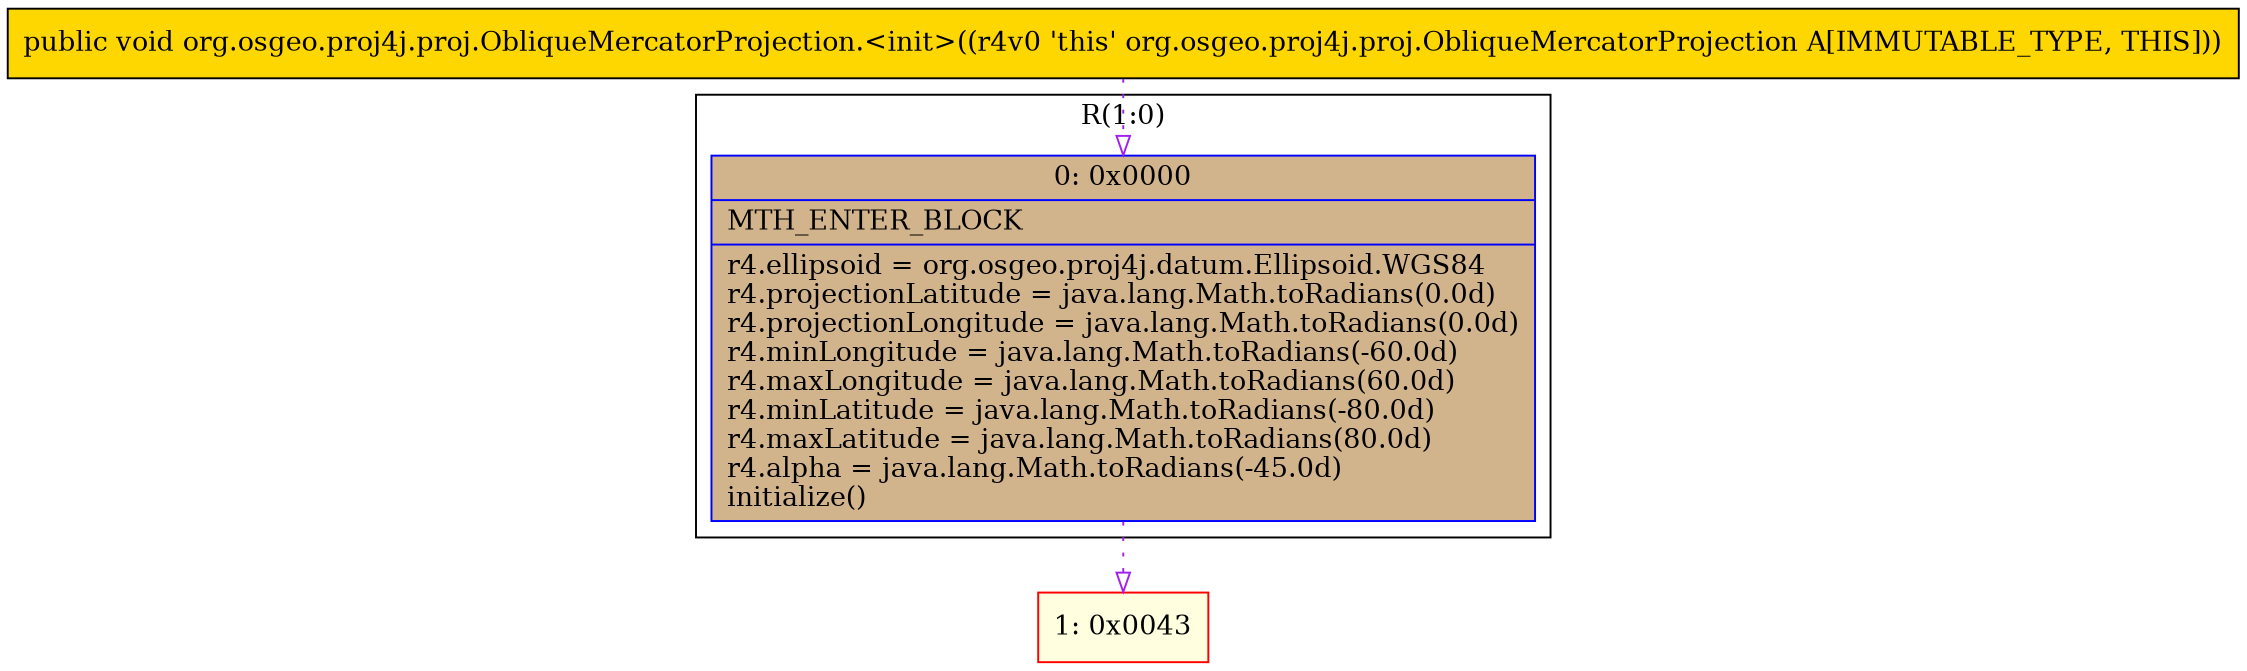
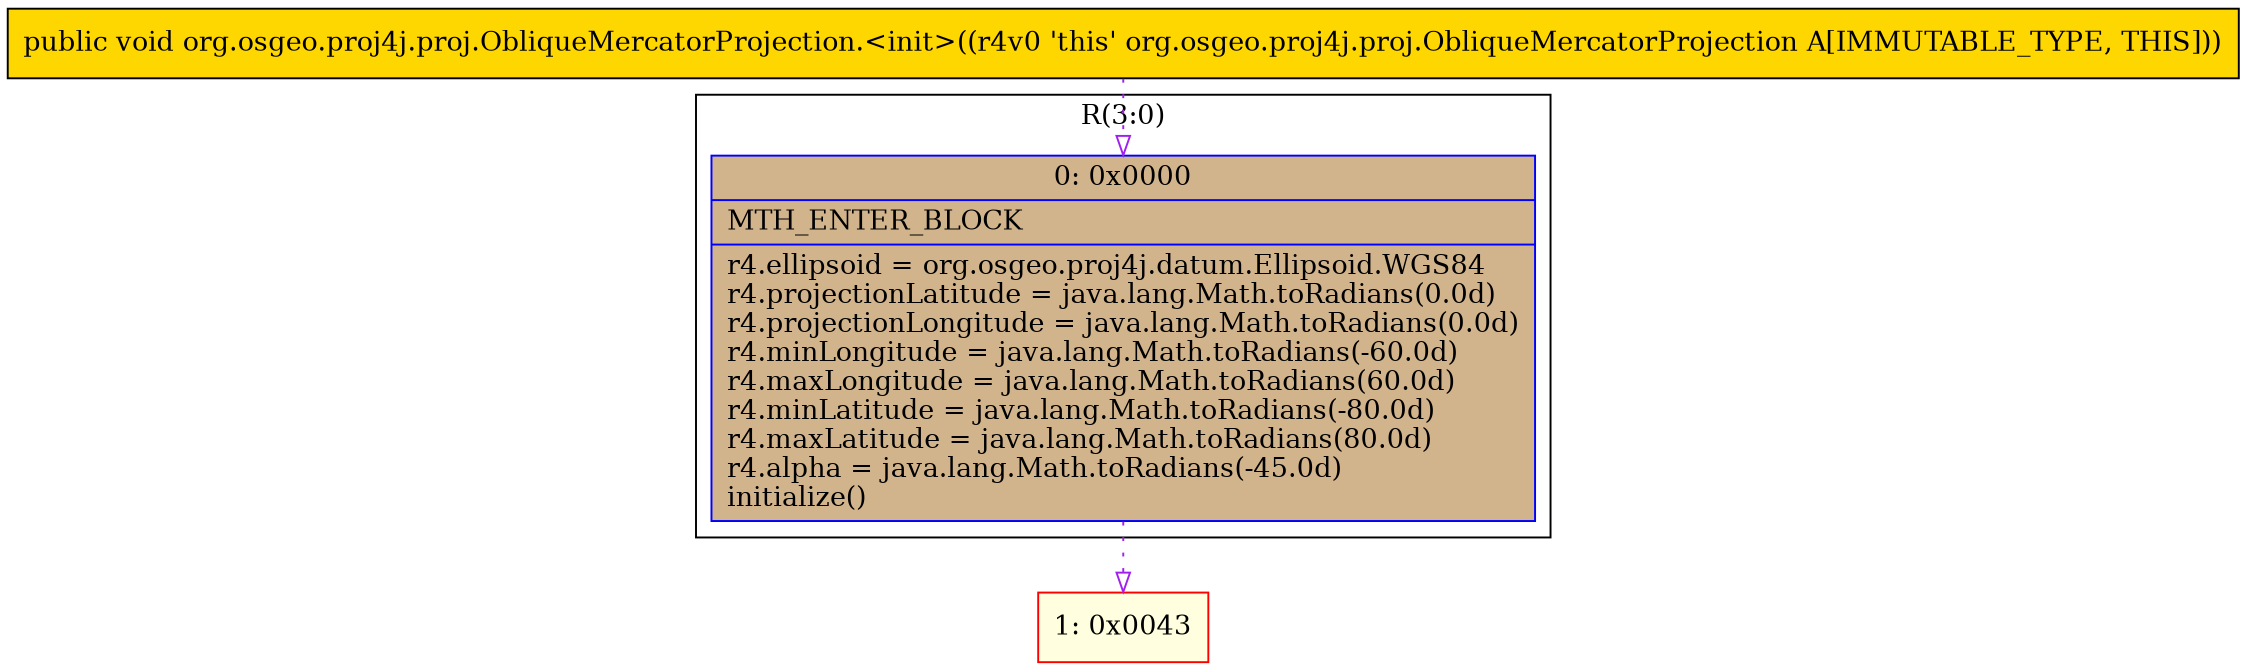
cluster "R(1:0)": label "R(1:0)" -> "R(3:0)"
